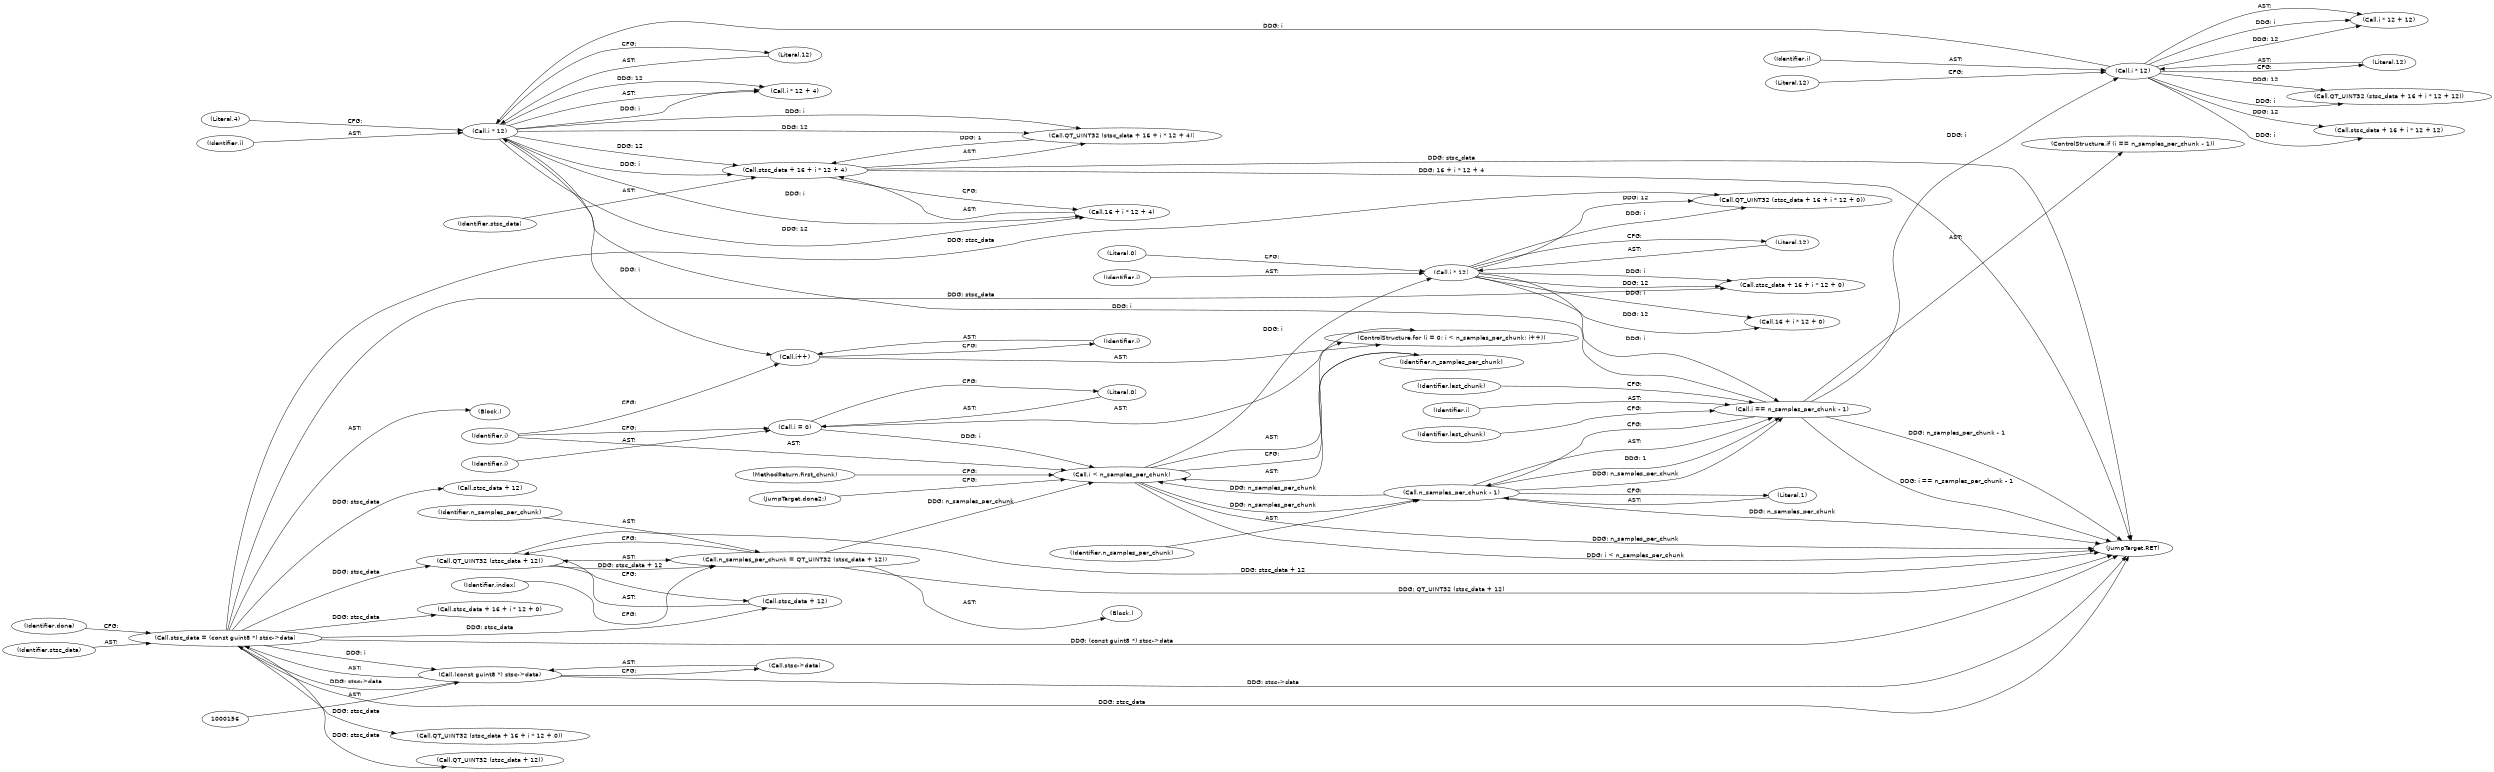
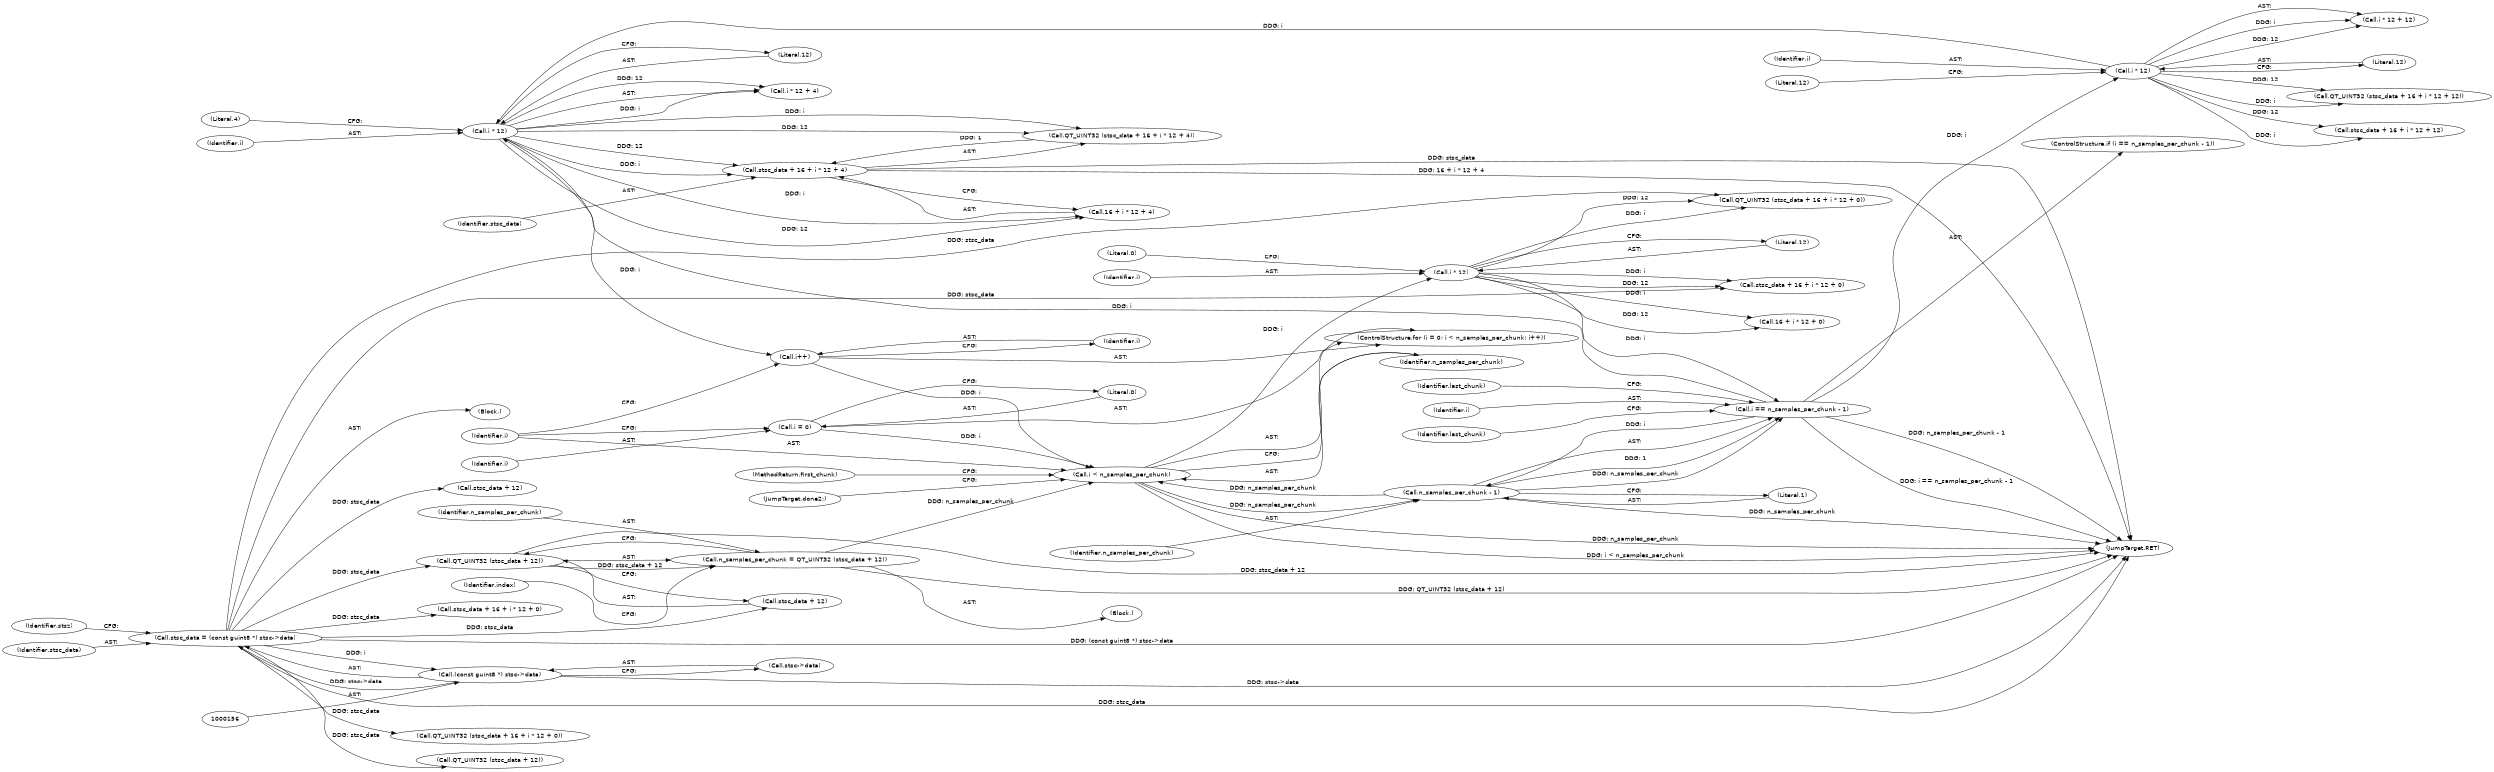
edge "(Call,i++)" -> "(Call,i < n_samples_per_chunk)": added, label "DDG: i"
edge "(Call,i == n_samples_per_chunk - 1)" -> "(Call,n_samples_per_chunk - 1)": label "CFG: " -> "DDG: i"
node "(Identifier,done)": label "(Identifier,done)" -> "(Identifier,stsz)"
